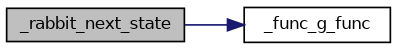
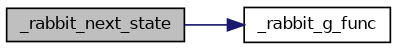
node "_func_g_func": label "_func_g_func" -> "_rabbit_g_func"
